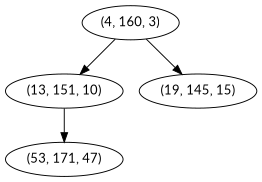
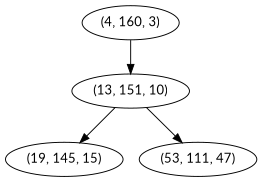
edge "(4, 160, 3)" -> "(19, 145, 15)": now "(13, 151, 10)" -> "(19, 145, 15)"
node "(53, 171, 47)": label "(53, 171, 47)" -> "(53, 111, 47)"
